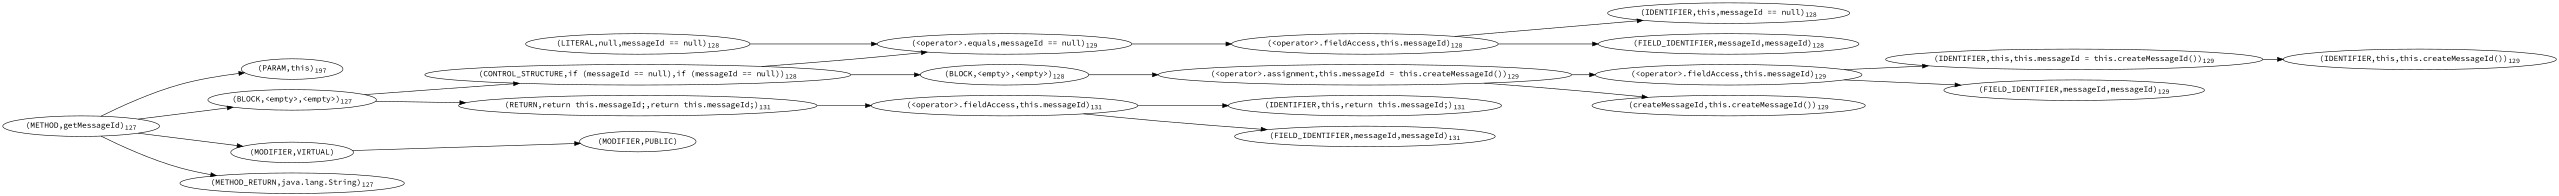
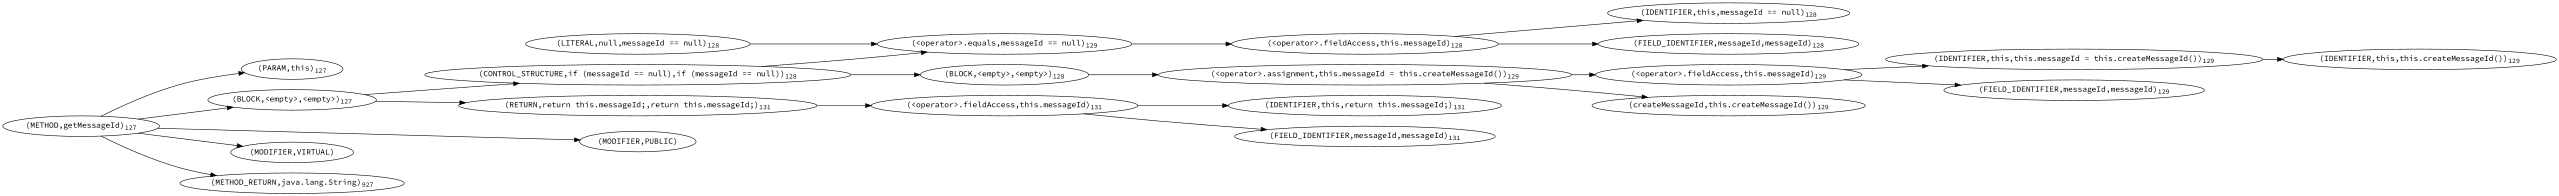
node "(PARAM,this)": text "197" -> "127"
edge "(MODIFIER,VIRTUAL)" -> "(MODIFIER,PUBLIC)": now "(METHOD,getMessageId)" -> "(MODIFIER,PUBLIC)"
node "(METHOD_RETURN,java.lang.String)": text "127" -> "927"
